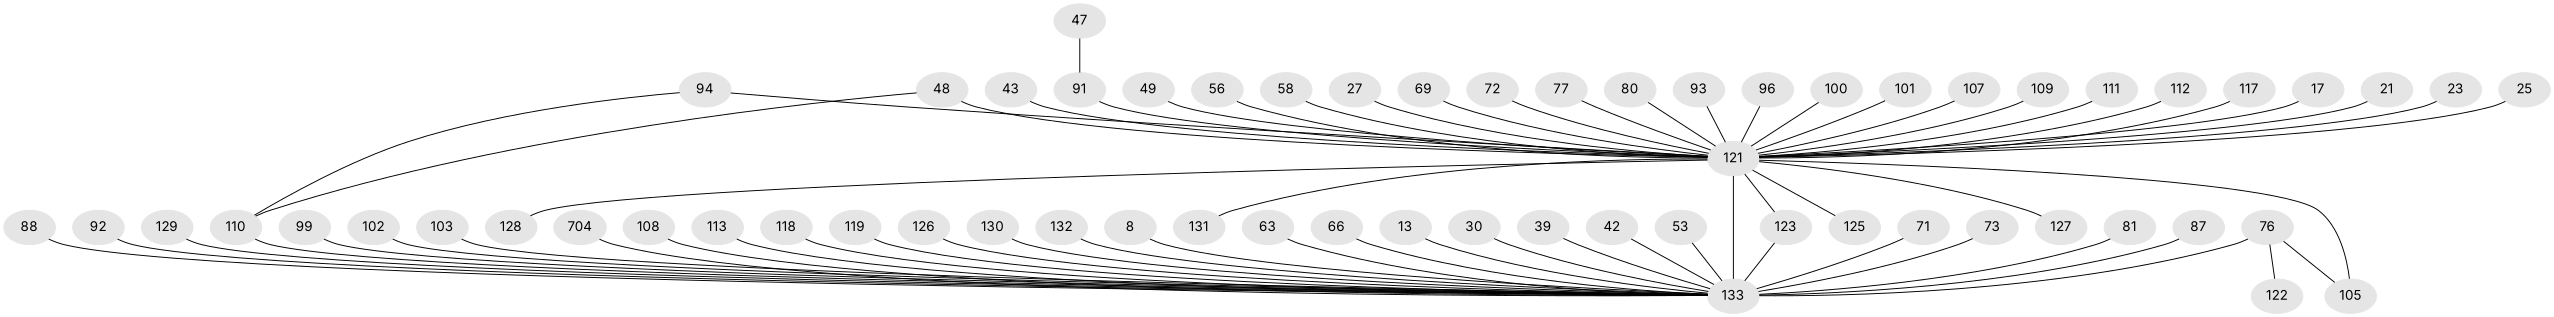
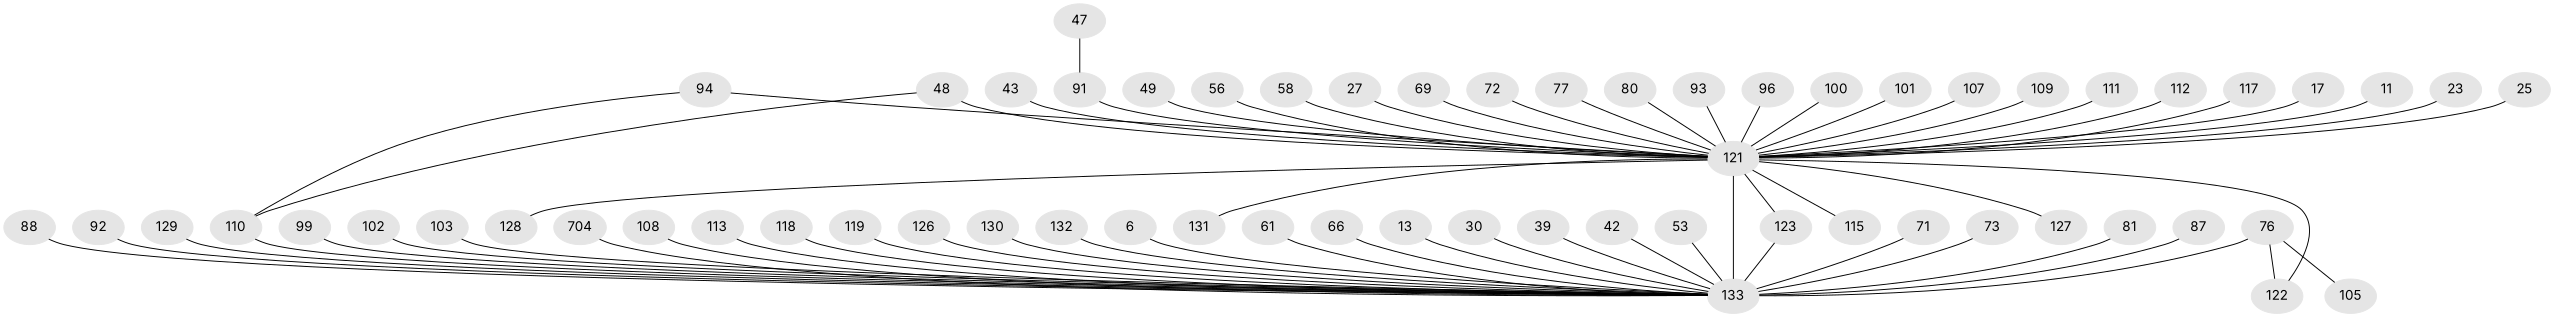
node "21": label "21" -> "11"
edge "121" -- "105": now "121" -- "122"
node "8": label "8" -> "6"
node "63": label "63" -> "61"
node "125": label "125" -> "115"
